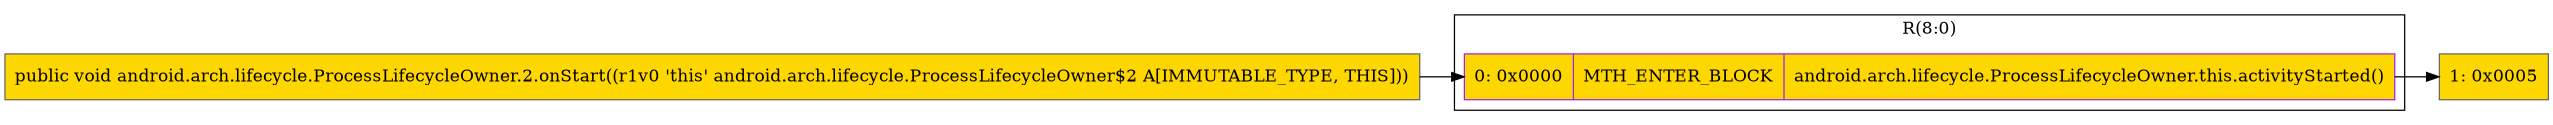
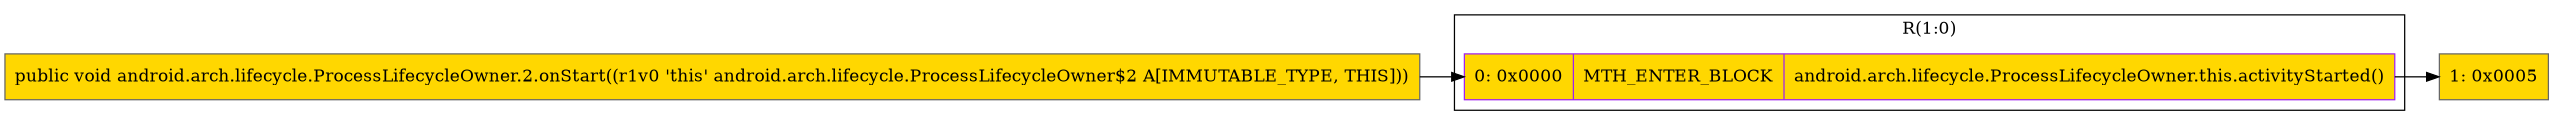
cluster "R(8:0)": label "R(8:0)" -> "R(1:0)"
